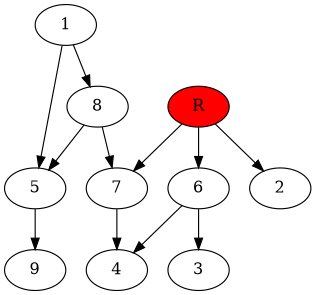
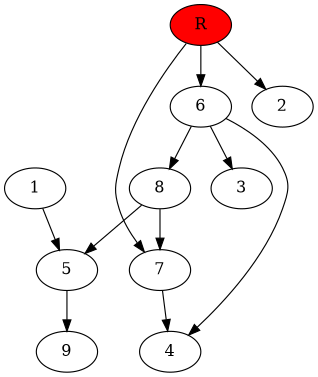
edge "1" -> "8": now "6" -> "8"
